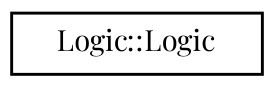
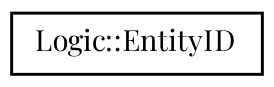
node "Logic::Logic": label "Logic::Logic" -> "Logic::EntityID"
